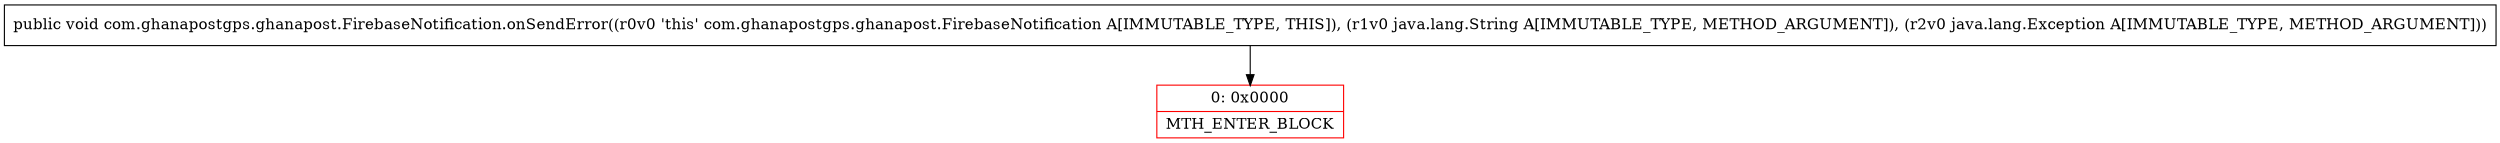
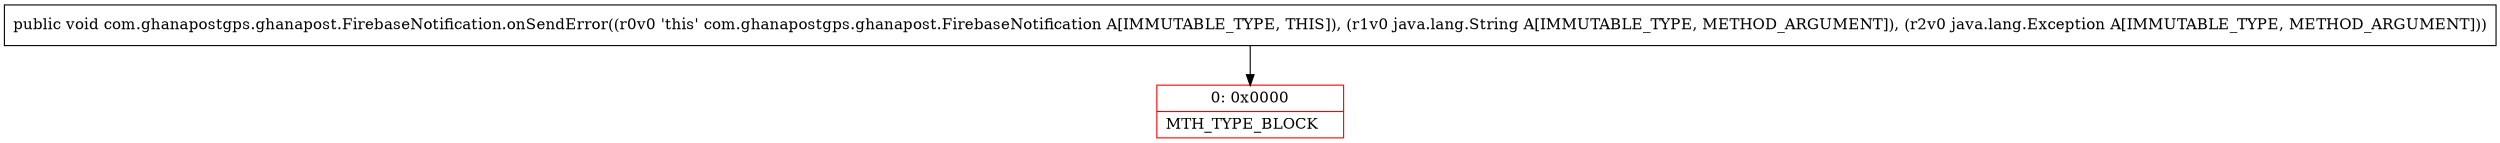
node "0: 0x0000": text "MTH_ENTER_BLOCK" -> "MTH_TYPE_BLOCK"
